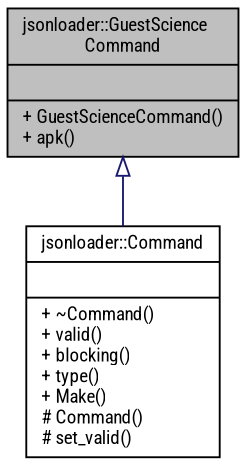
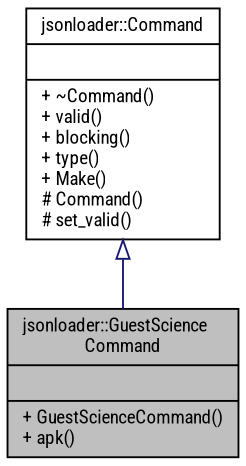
edge "jsonloader::Command" -> "jsonloader::GuestScience": reversed
